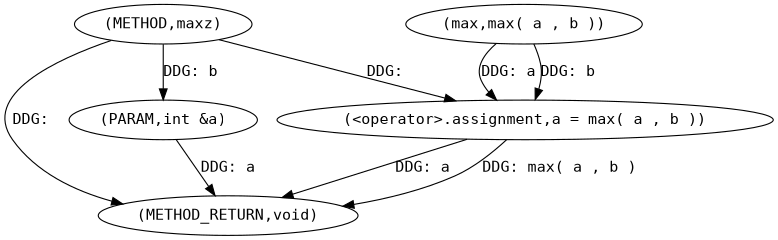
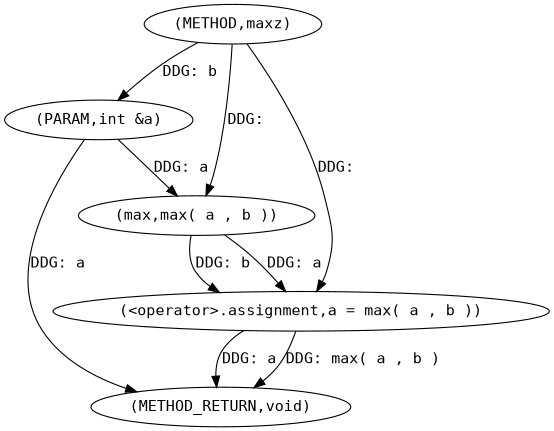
edge "(METHOD,maxz)" -> "(METHOD_RETURN,void)": now "(METHOD,maxz)" -> "(max,max( a , b ))"
edge "(PARAM,int &a)" -> "(max,max( a , b ))": added, label "DDG: a"
